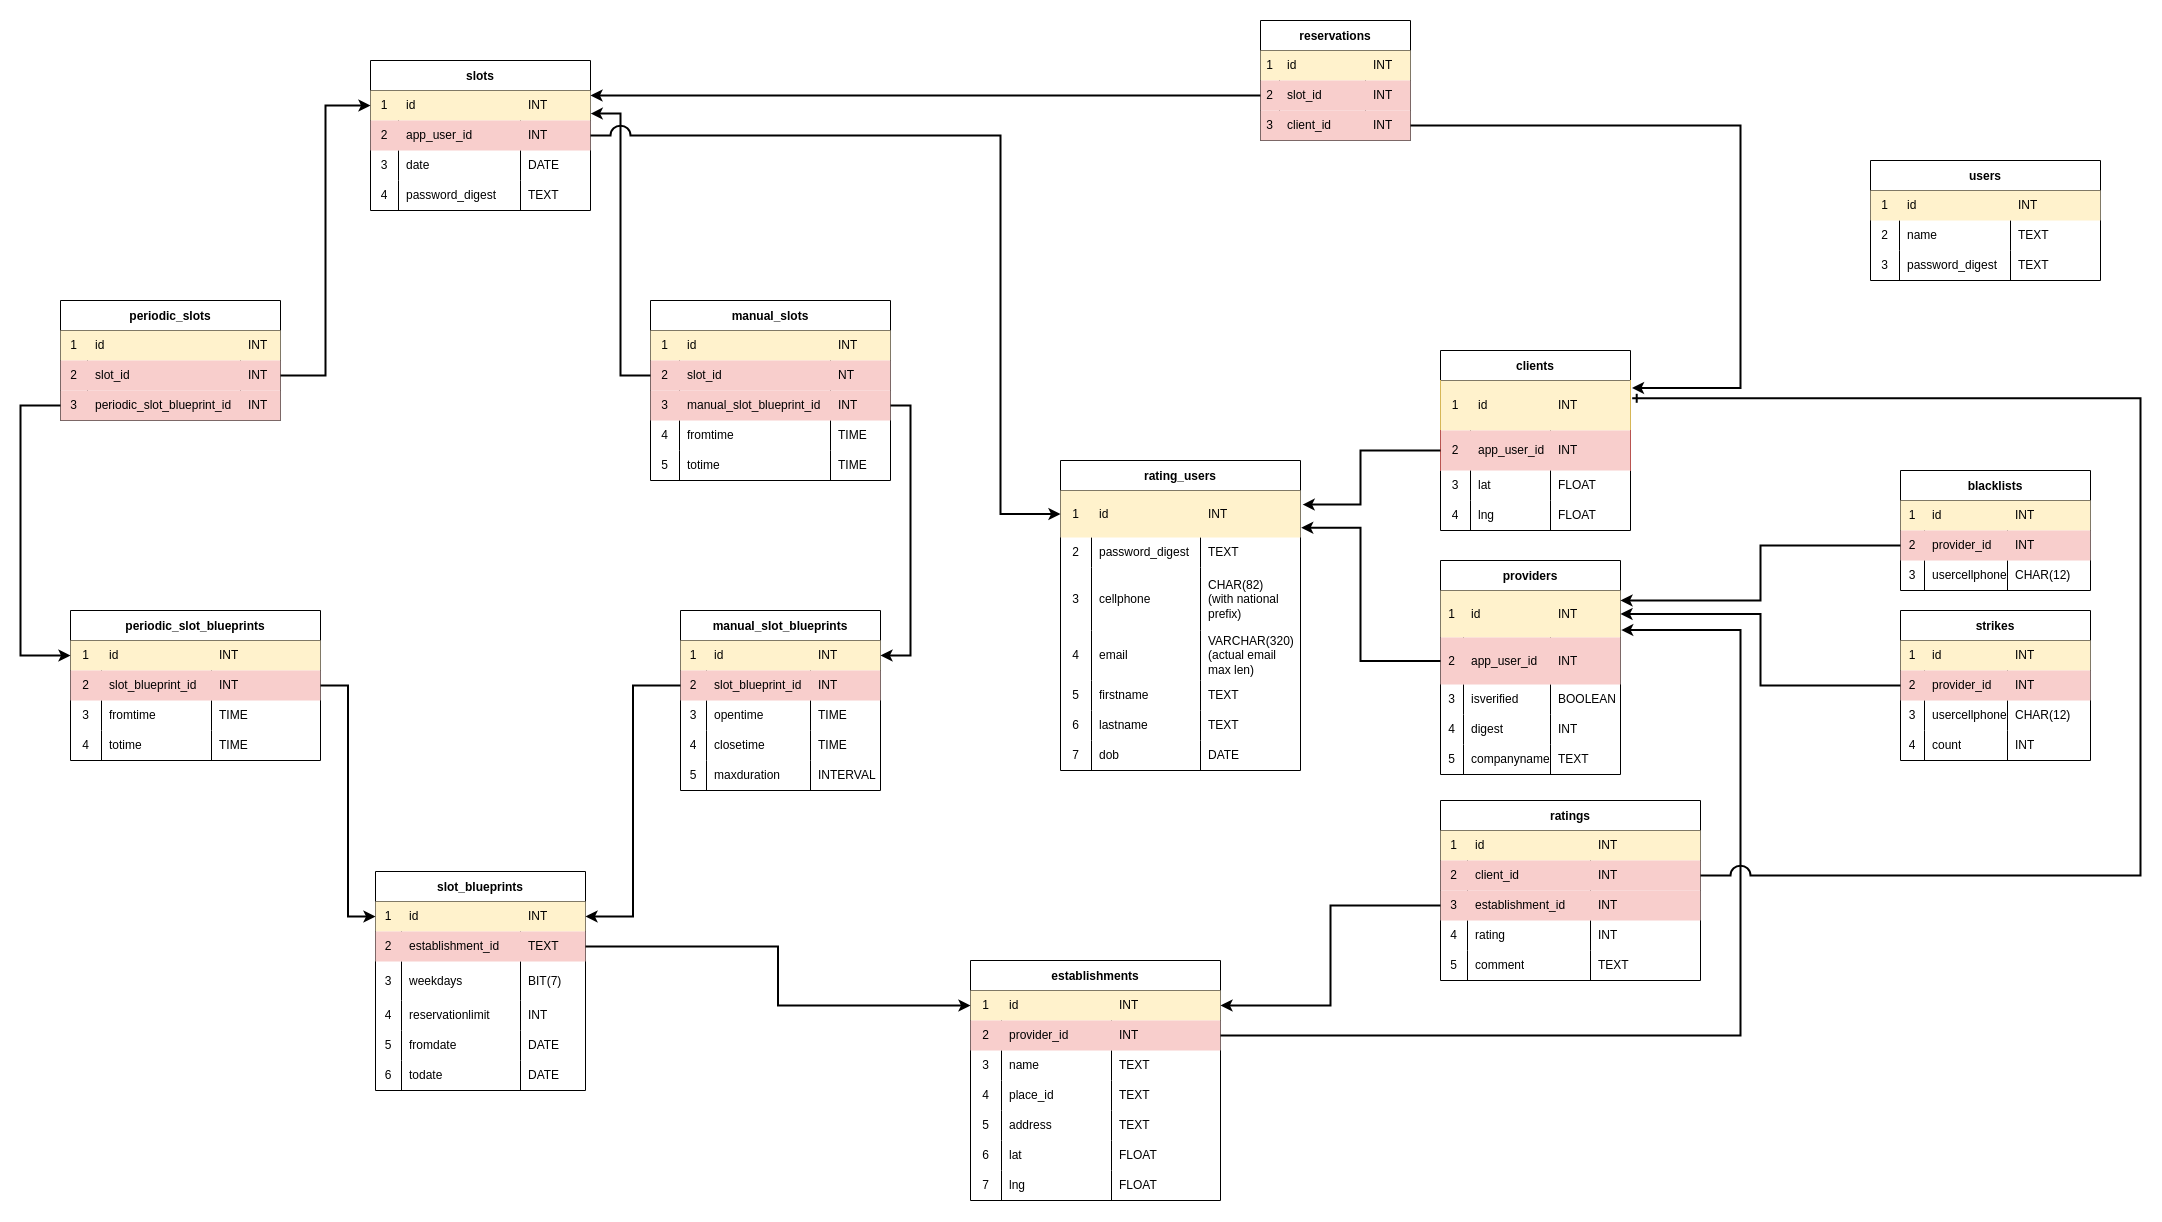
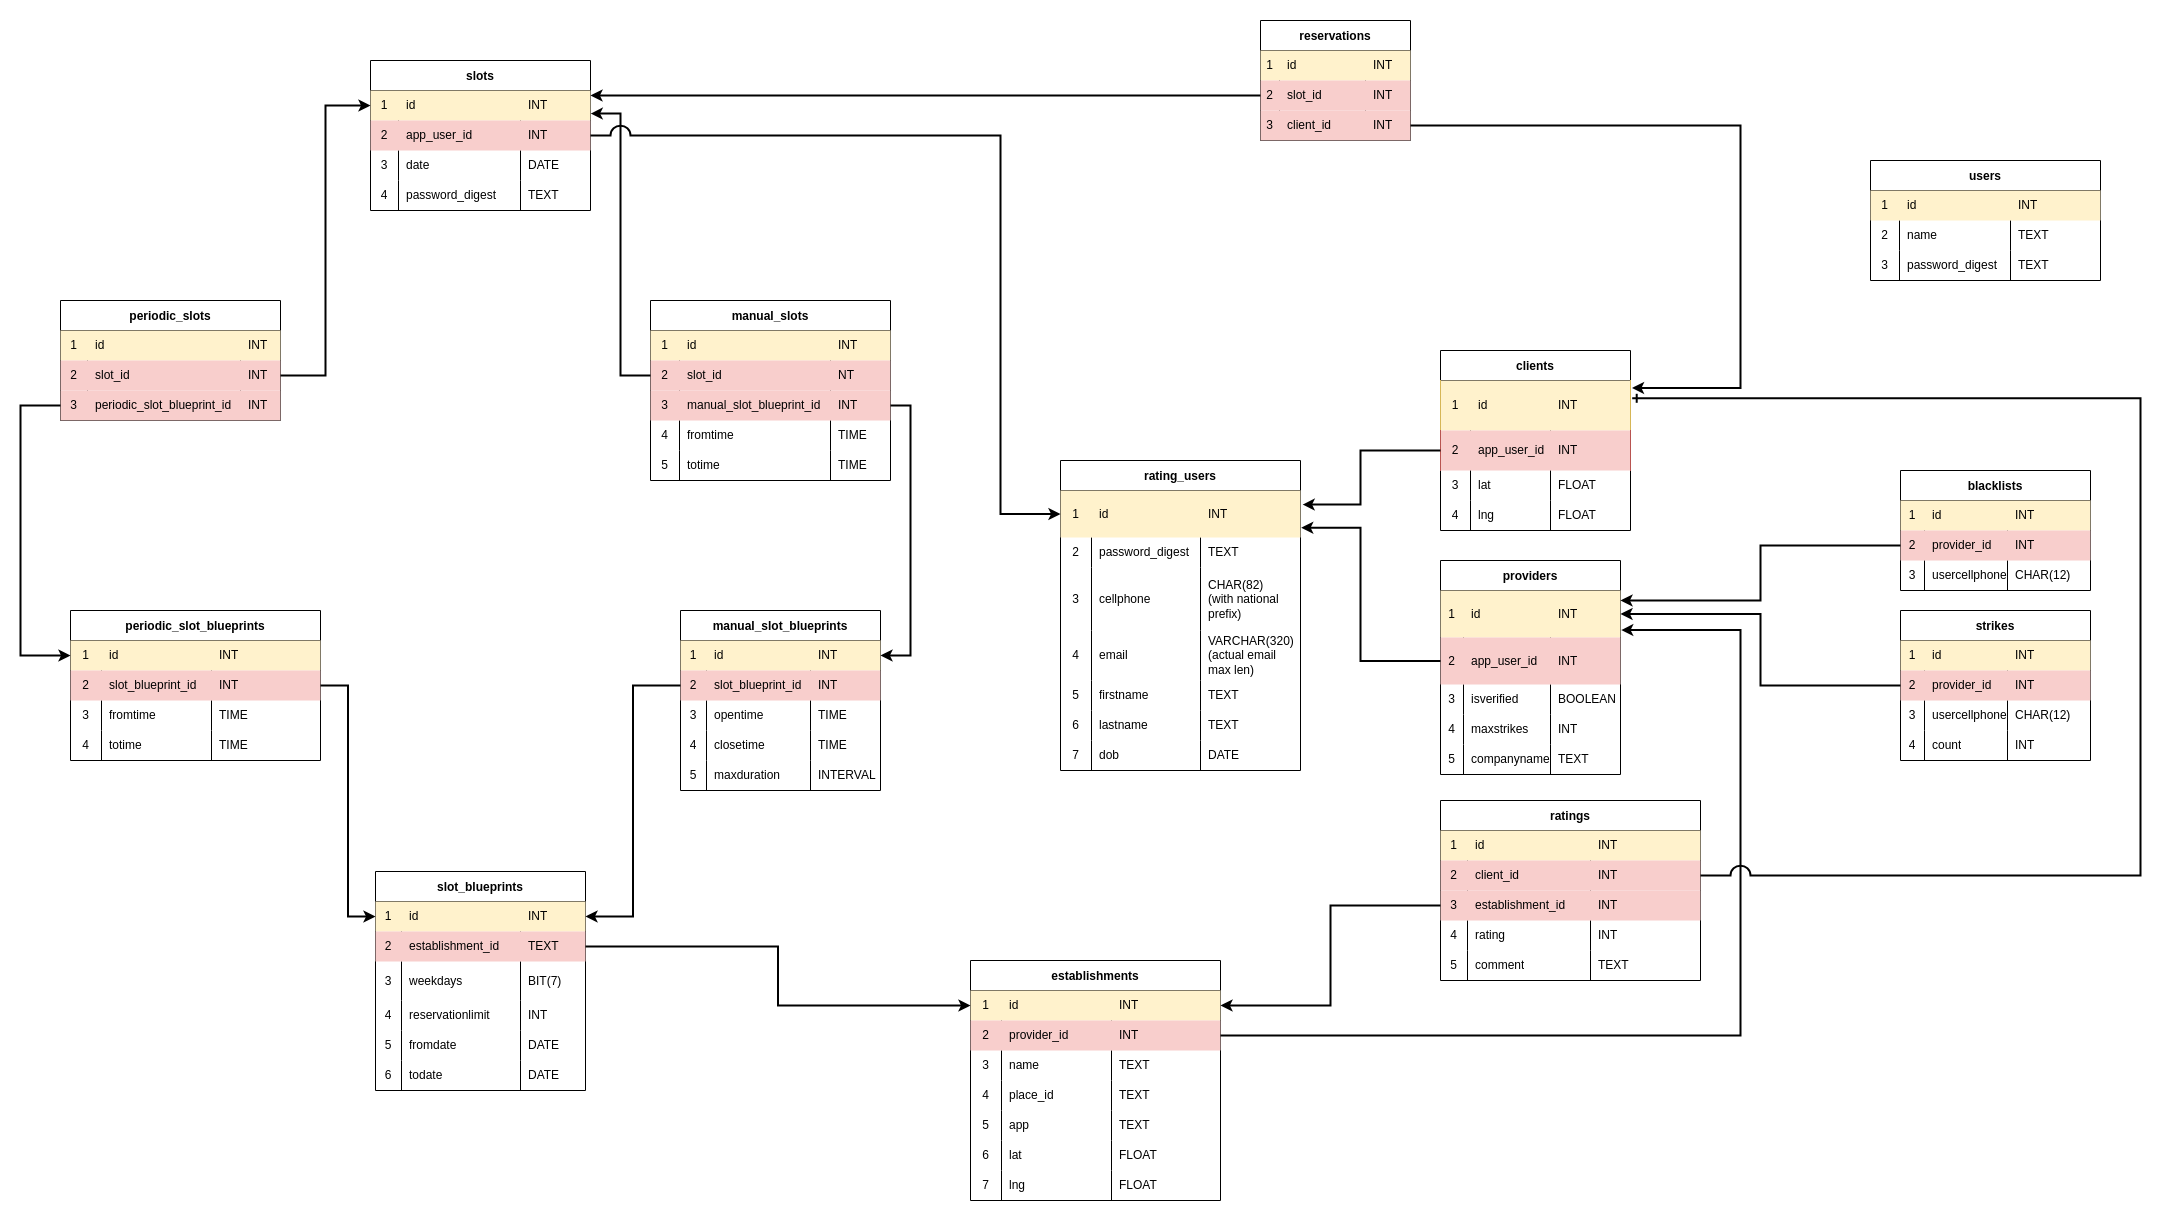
node "digest": label "digest" -> "maxstrikes"
node "address": label "address" -> "app"
